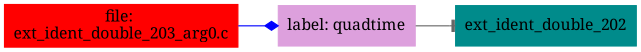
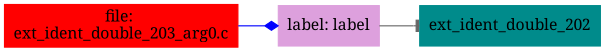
node "label: quadtime": label "label: quadtime" -> "label: label"
